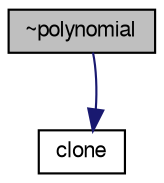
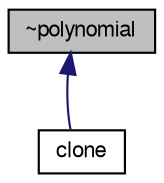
edge "~polynomial" -> "clone": reversed
